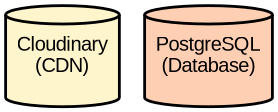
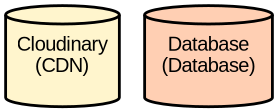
node "PostgreSQL (Database)": label "PostgreSQL (Database)" -> "Database (Database)"
